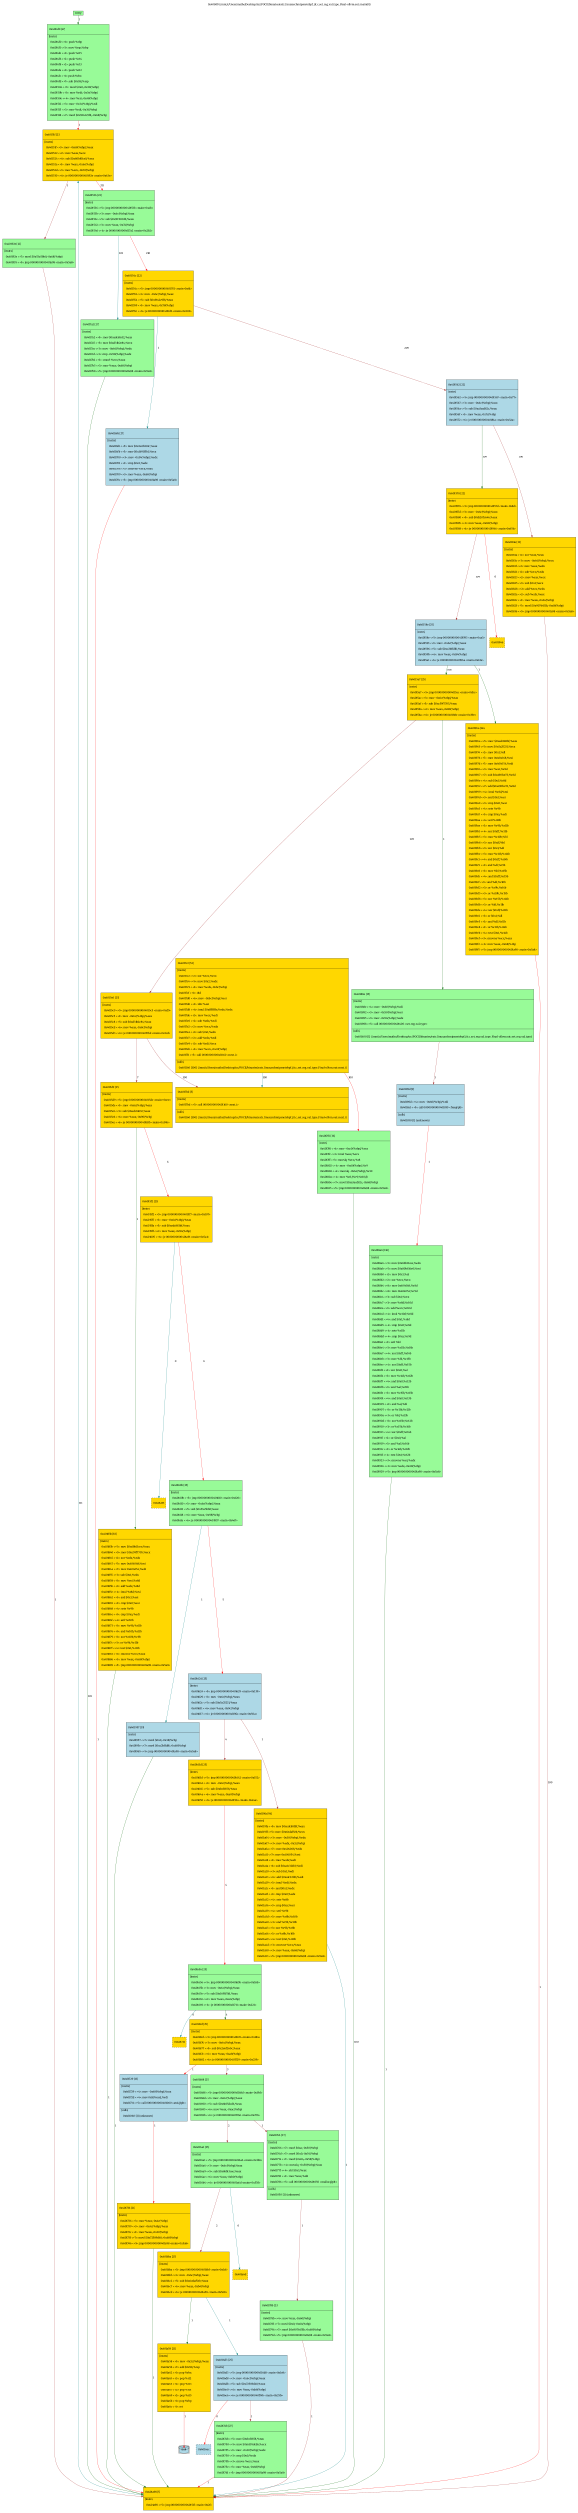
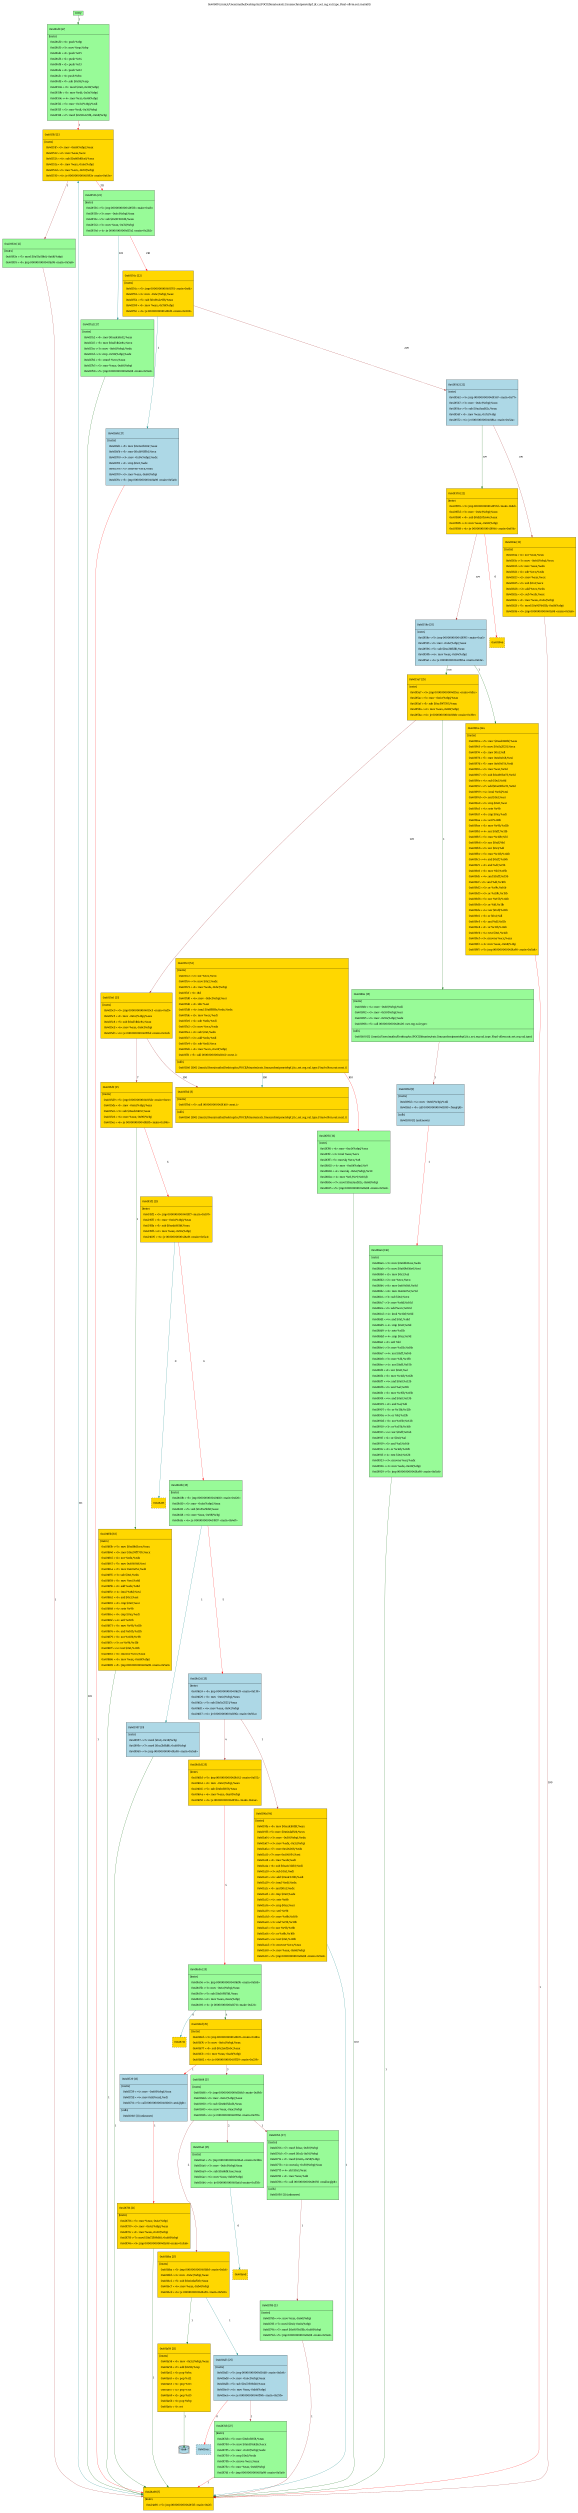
edge "0x4016a1 [25]" -> "0x4016ba [25]": now "0x401688 [25]" -> "0x4016ba [25]"
edge "0x401a58 [21]" -> "Exit": color red -> darkgreen
